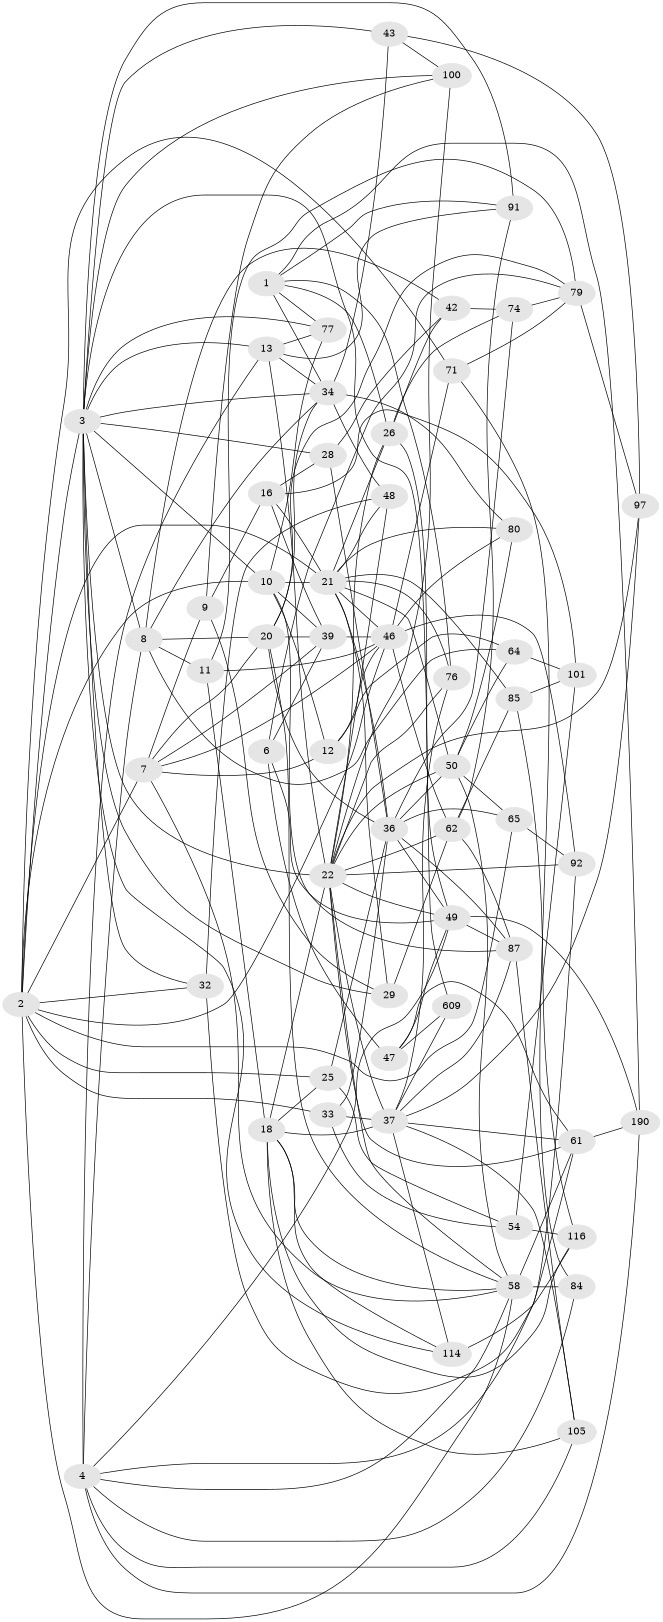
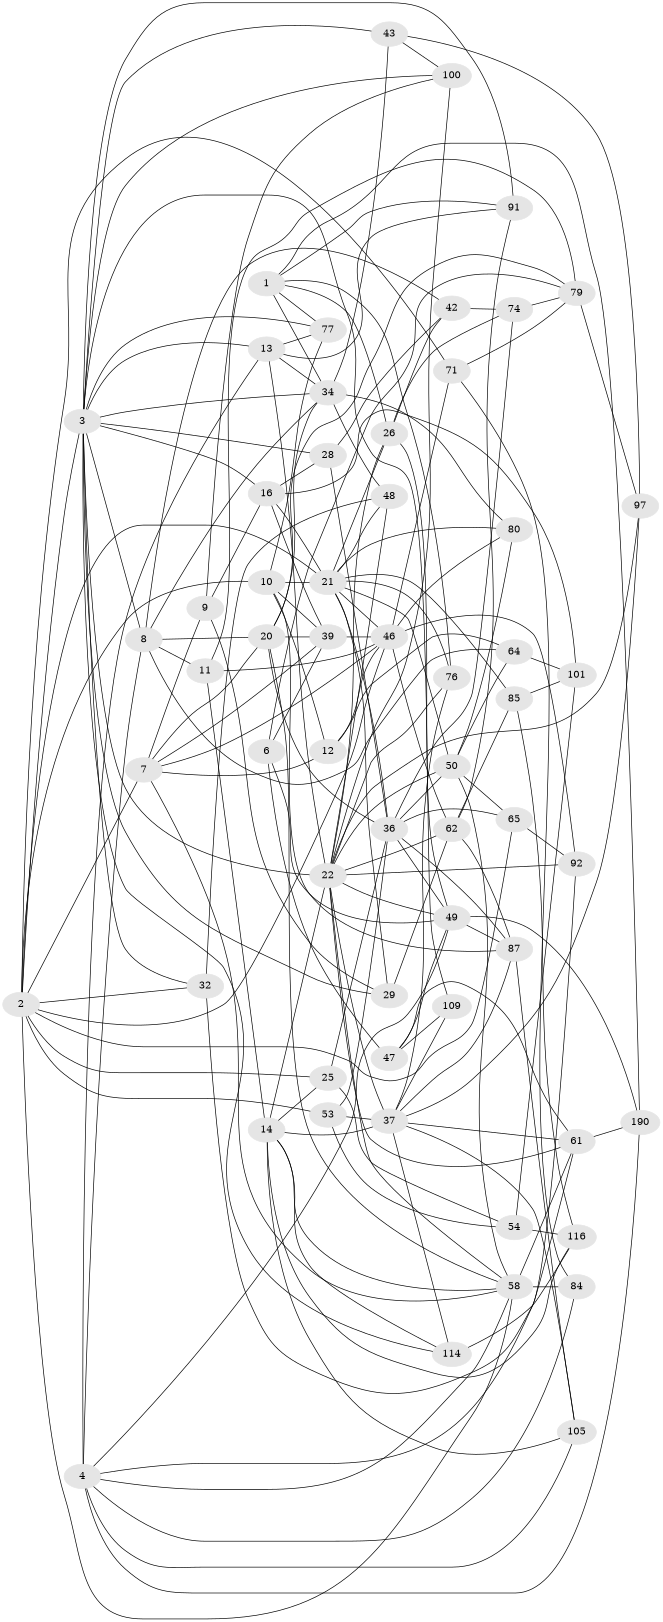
edge "3" -- "10": now "3" -- "16"
node "609": label "609" -> "109"
node "33": label "33" -> "53"
node "18": label "18" -> "14"
